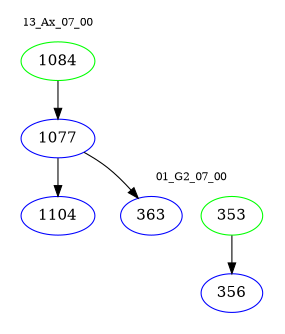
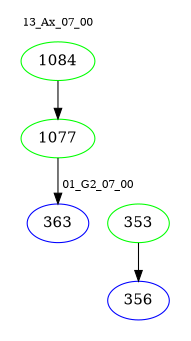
node "1077": color blue -> green
node "1104": removed
